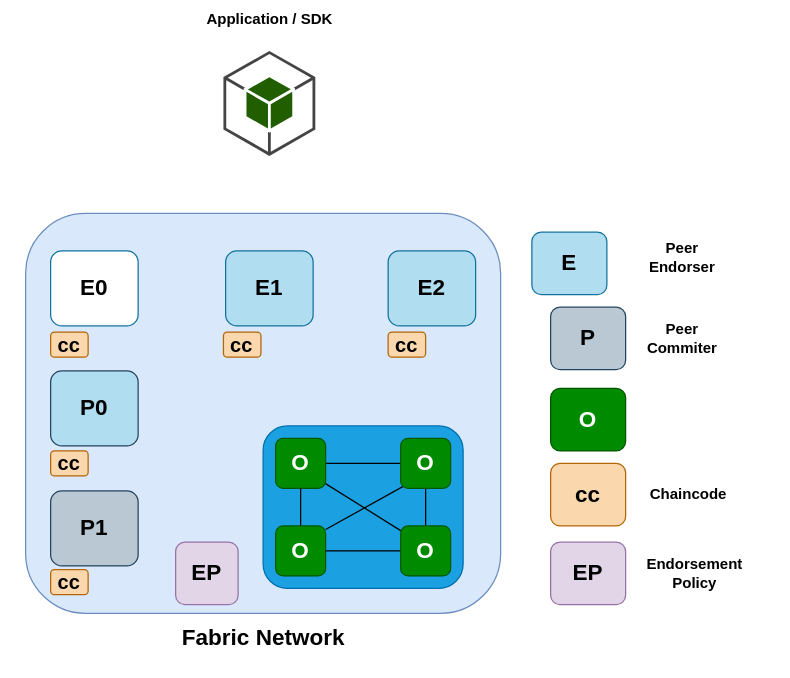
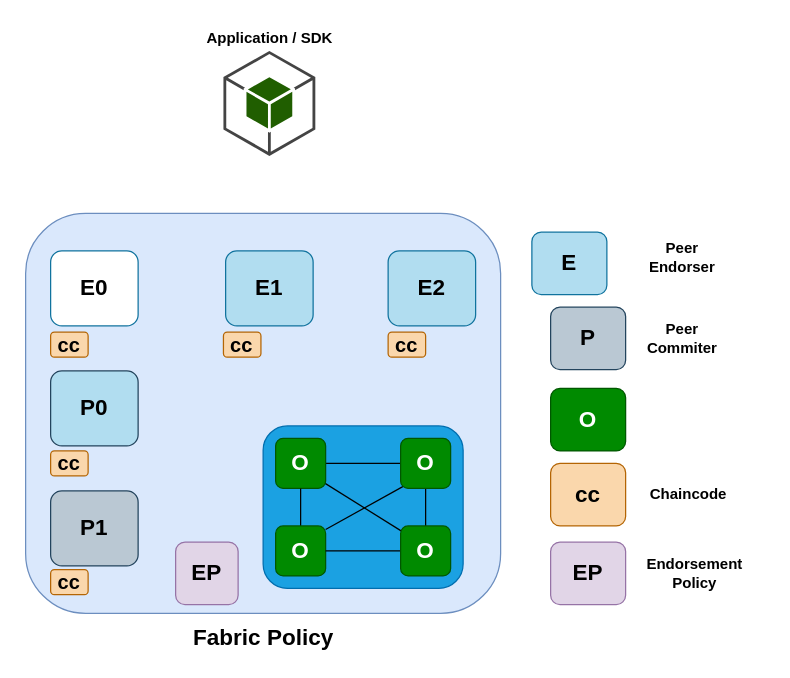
node "Application / SDK": moved (269, 19) -> (269, 38)
node "Fabric Network": label "Fabric Network" -> "Fabric Policy"
